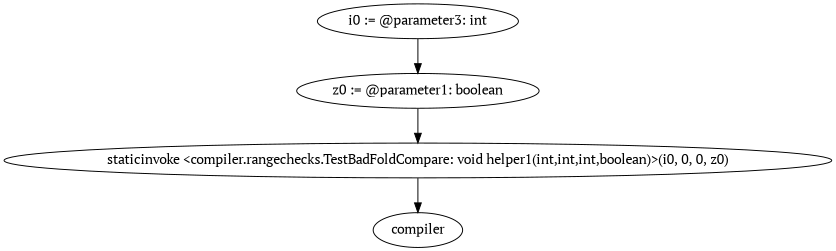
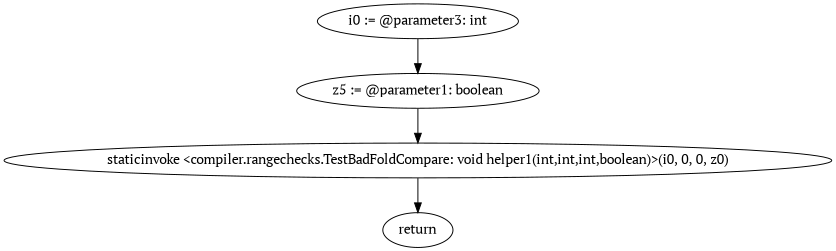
node "z0 := @parameter1: boolean": label "z0 := @parameter1: boolean" -> "z5 := @parameter1: boolean"
node "compiler": label "compiler" -> "return"
